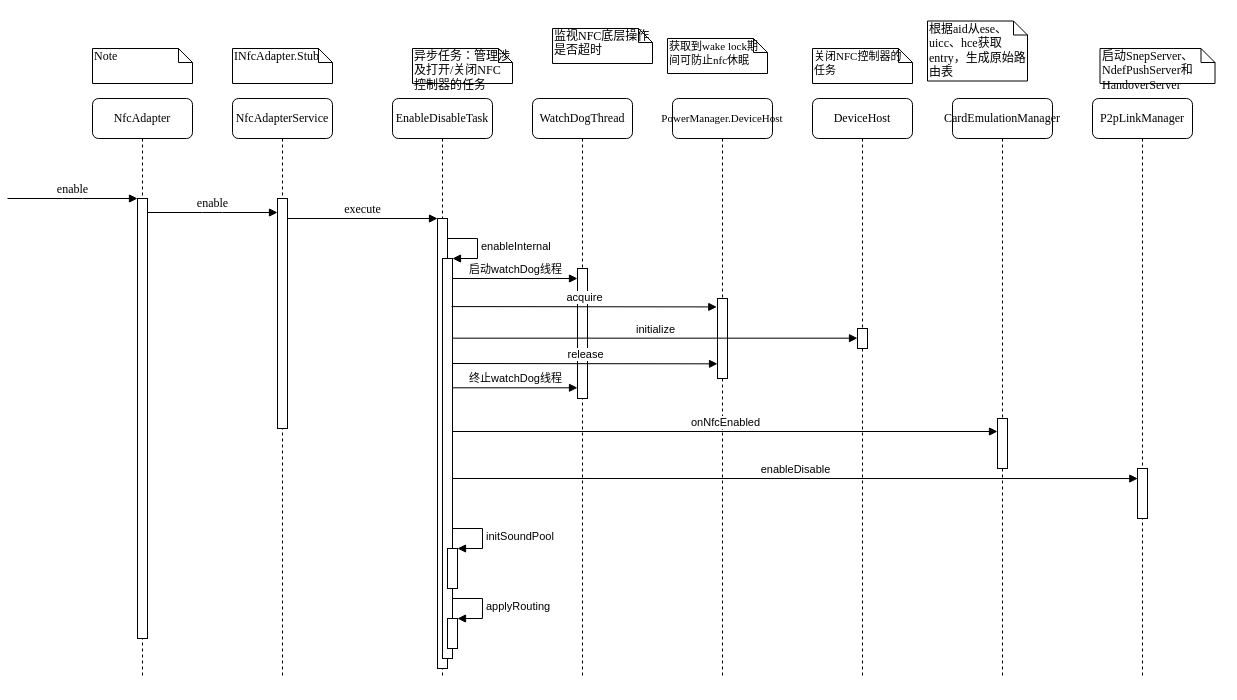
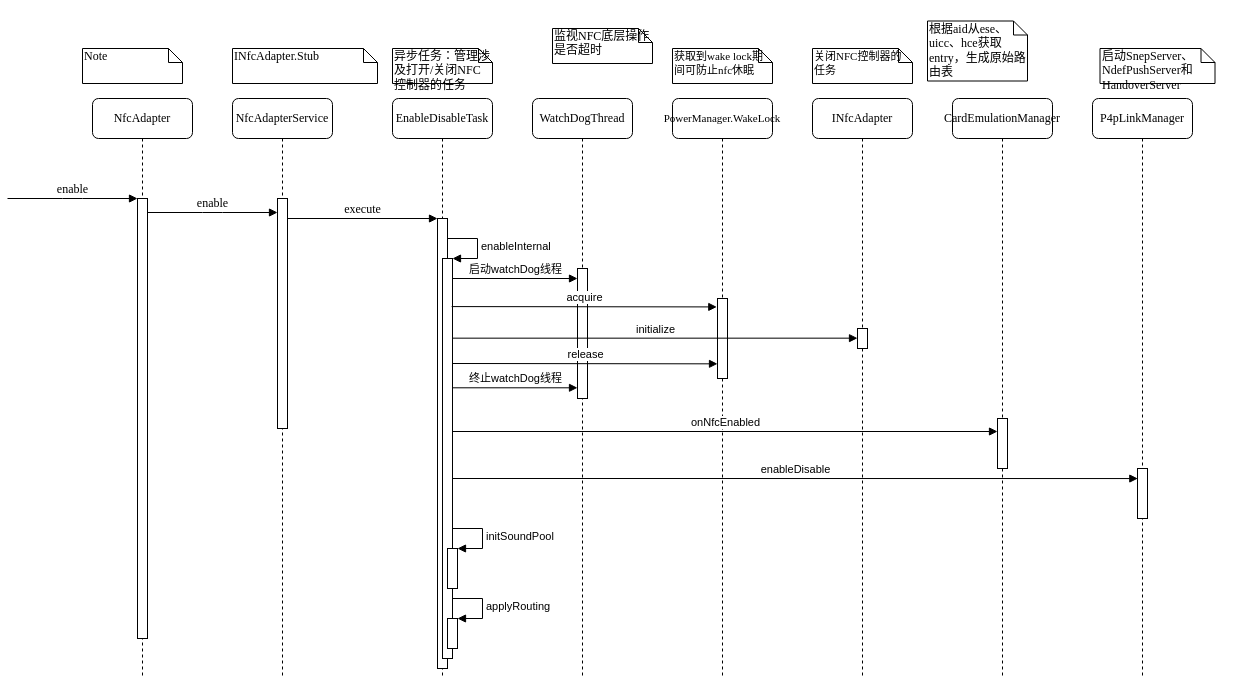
node "获取到wake lock期间可防止nfc休眠": moved (718, 56) -> (723, 66)
node "Note": moved (143, 66) -> (133, 66)
node "INfcAdapter.Stub": size 100x35 -> 145x35
node "异步任务：管理涉及打开/关闭NFC控制器的任务": moved (463, 66) -> (443, 66)
node "PowerManager.DeviceHost": label "PowerManager.DeviceHost" -> "PowerManager.WakeLock"
node "DeviceHost": label "DeviceHost" -> "INfcAdapter"
node "P2pLinkManager": label "P2pLinkManager" -> "P4pLinkManager"
